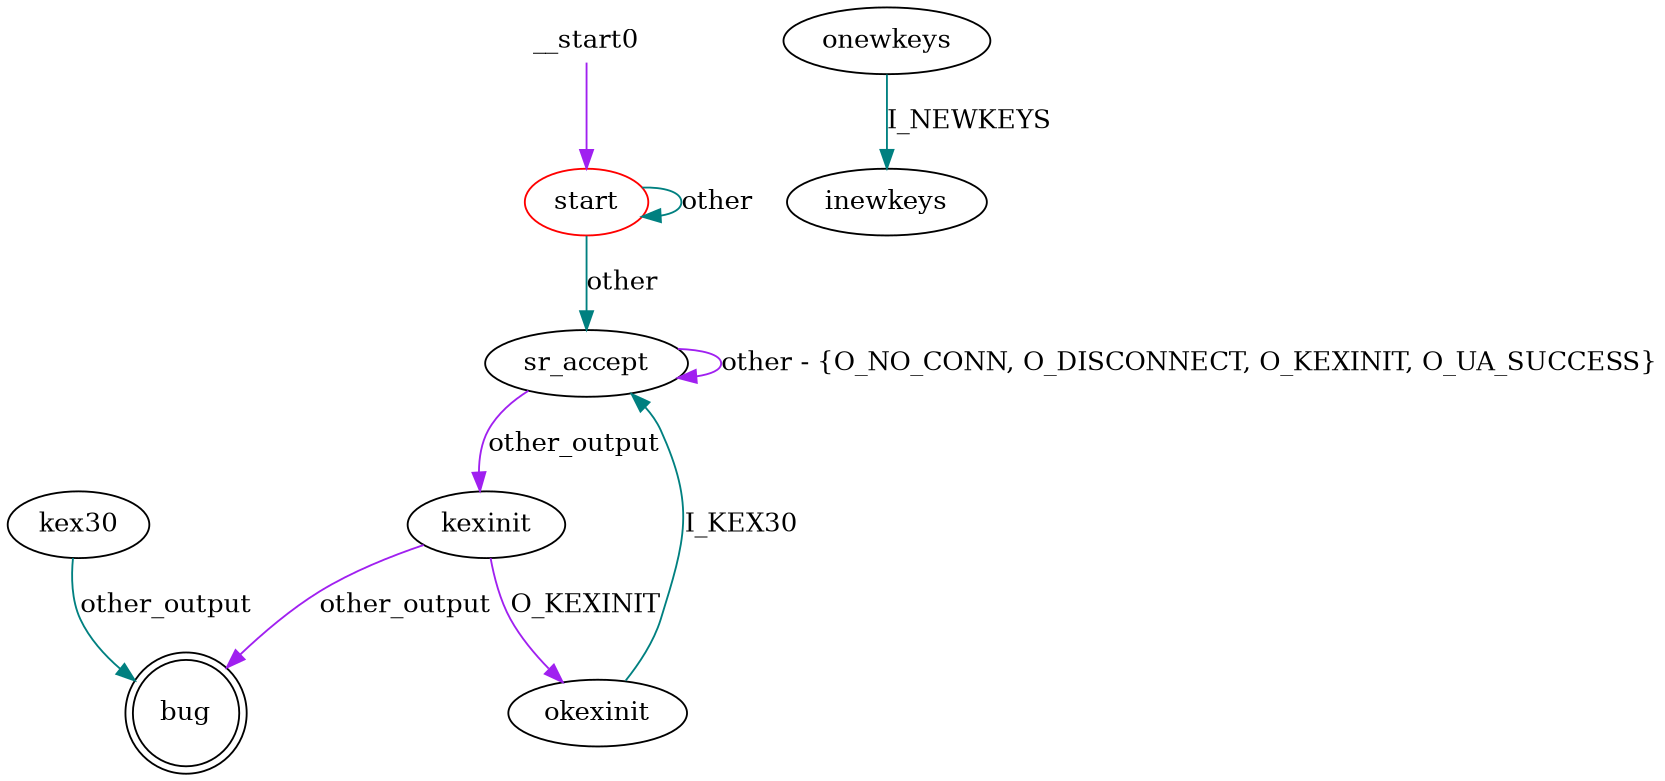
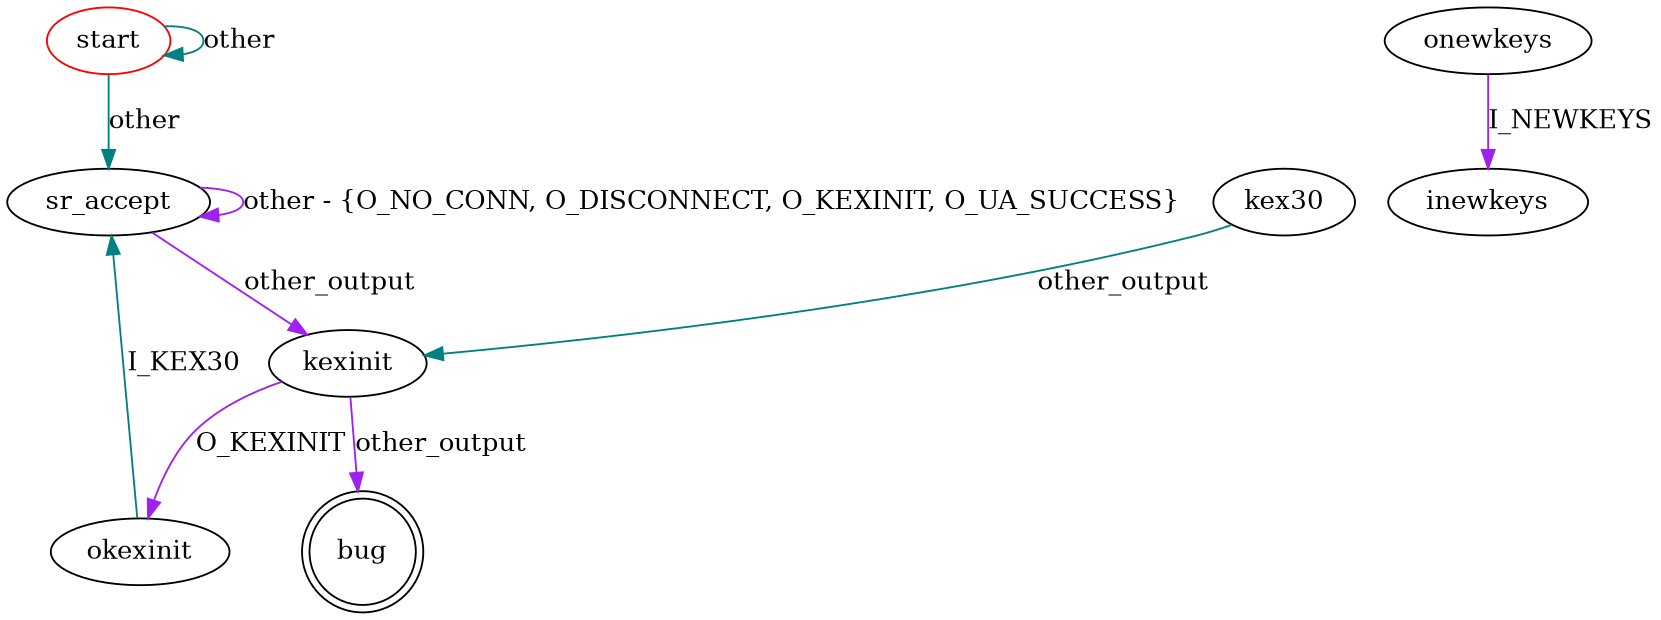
node "__start0": removed
edge "onewkeys" -> "inewkeys": color teal -> purple
edge "kex30" -> "bug": now "kex30" -> "kexinit"
